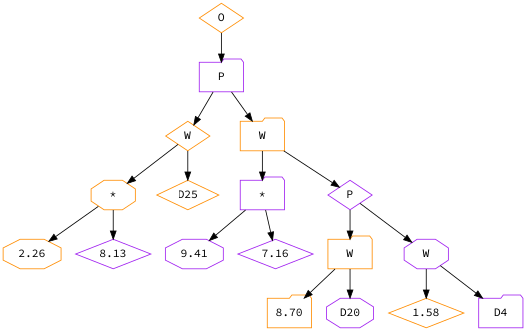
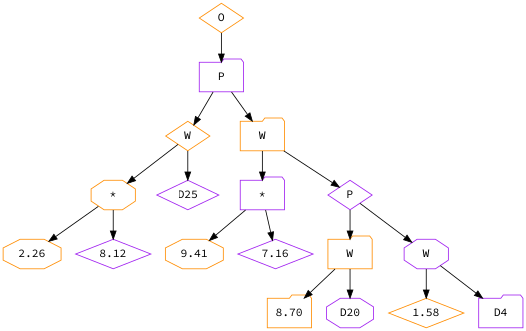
node "D25": color darkorange -> purple
node "8.13": label "8.13" -> "8.12"
node "9.41": color purple -> darkorange
